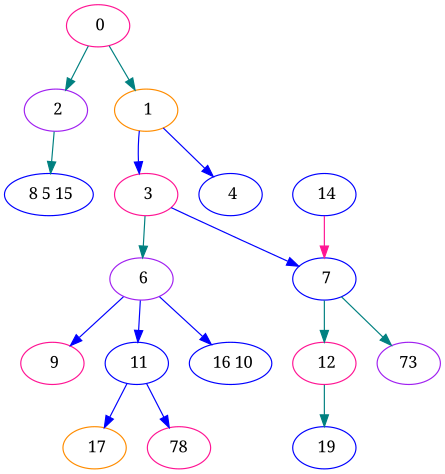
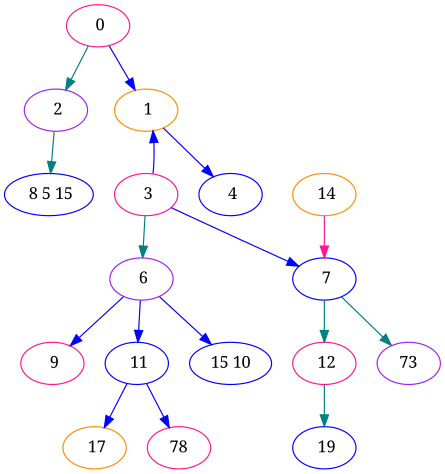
edge "0" -> "1": color teal -> blue
edge "1" -> "3": reversed
node "14": color blue -> darkorange
node "16 10": label "16 10" -> "15 10"
